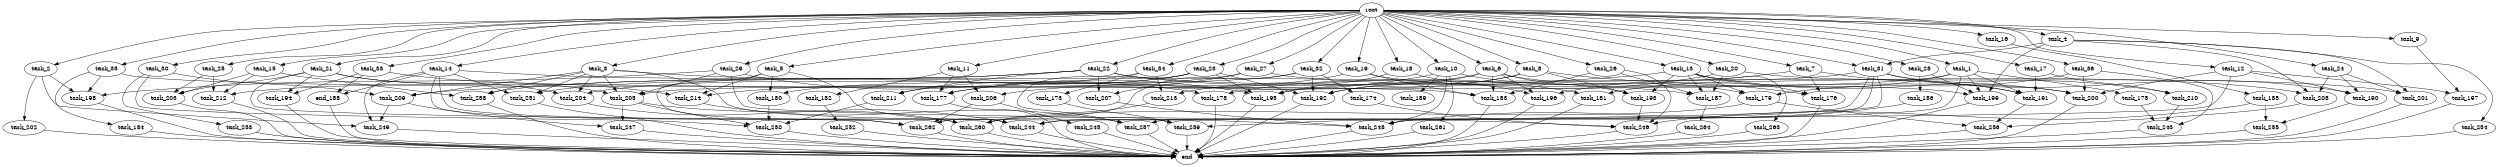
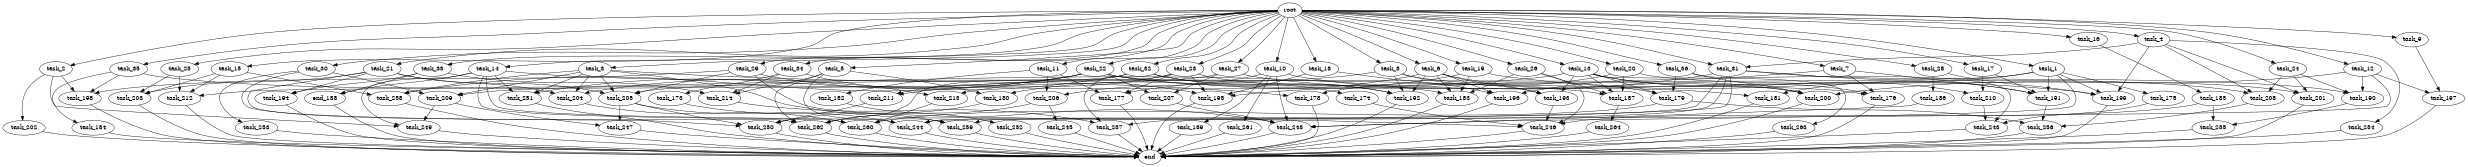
edge "task_189" -> "end": added
